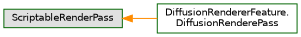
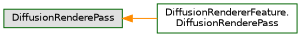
node "ScriptableRenderPass": label "ScriptableRenderPass" -> "DiffusionRenderePass"
